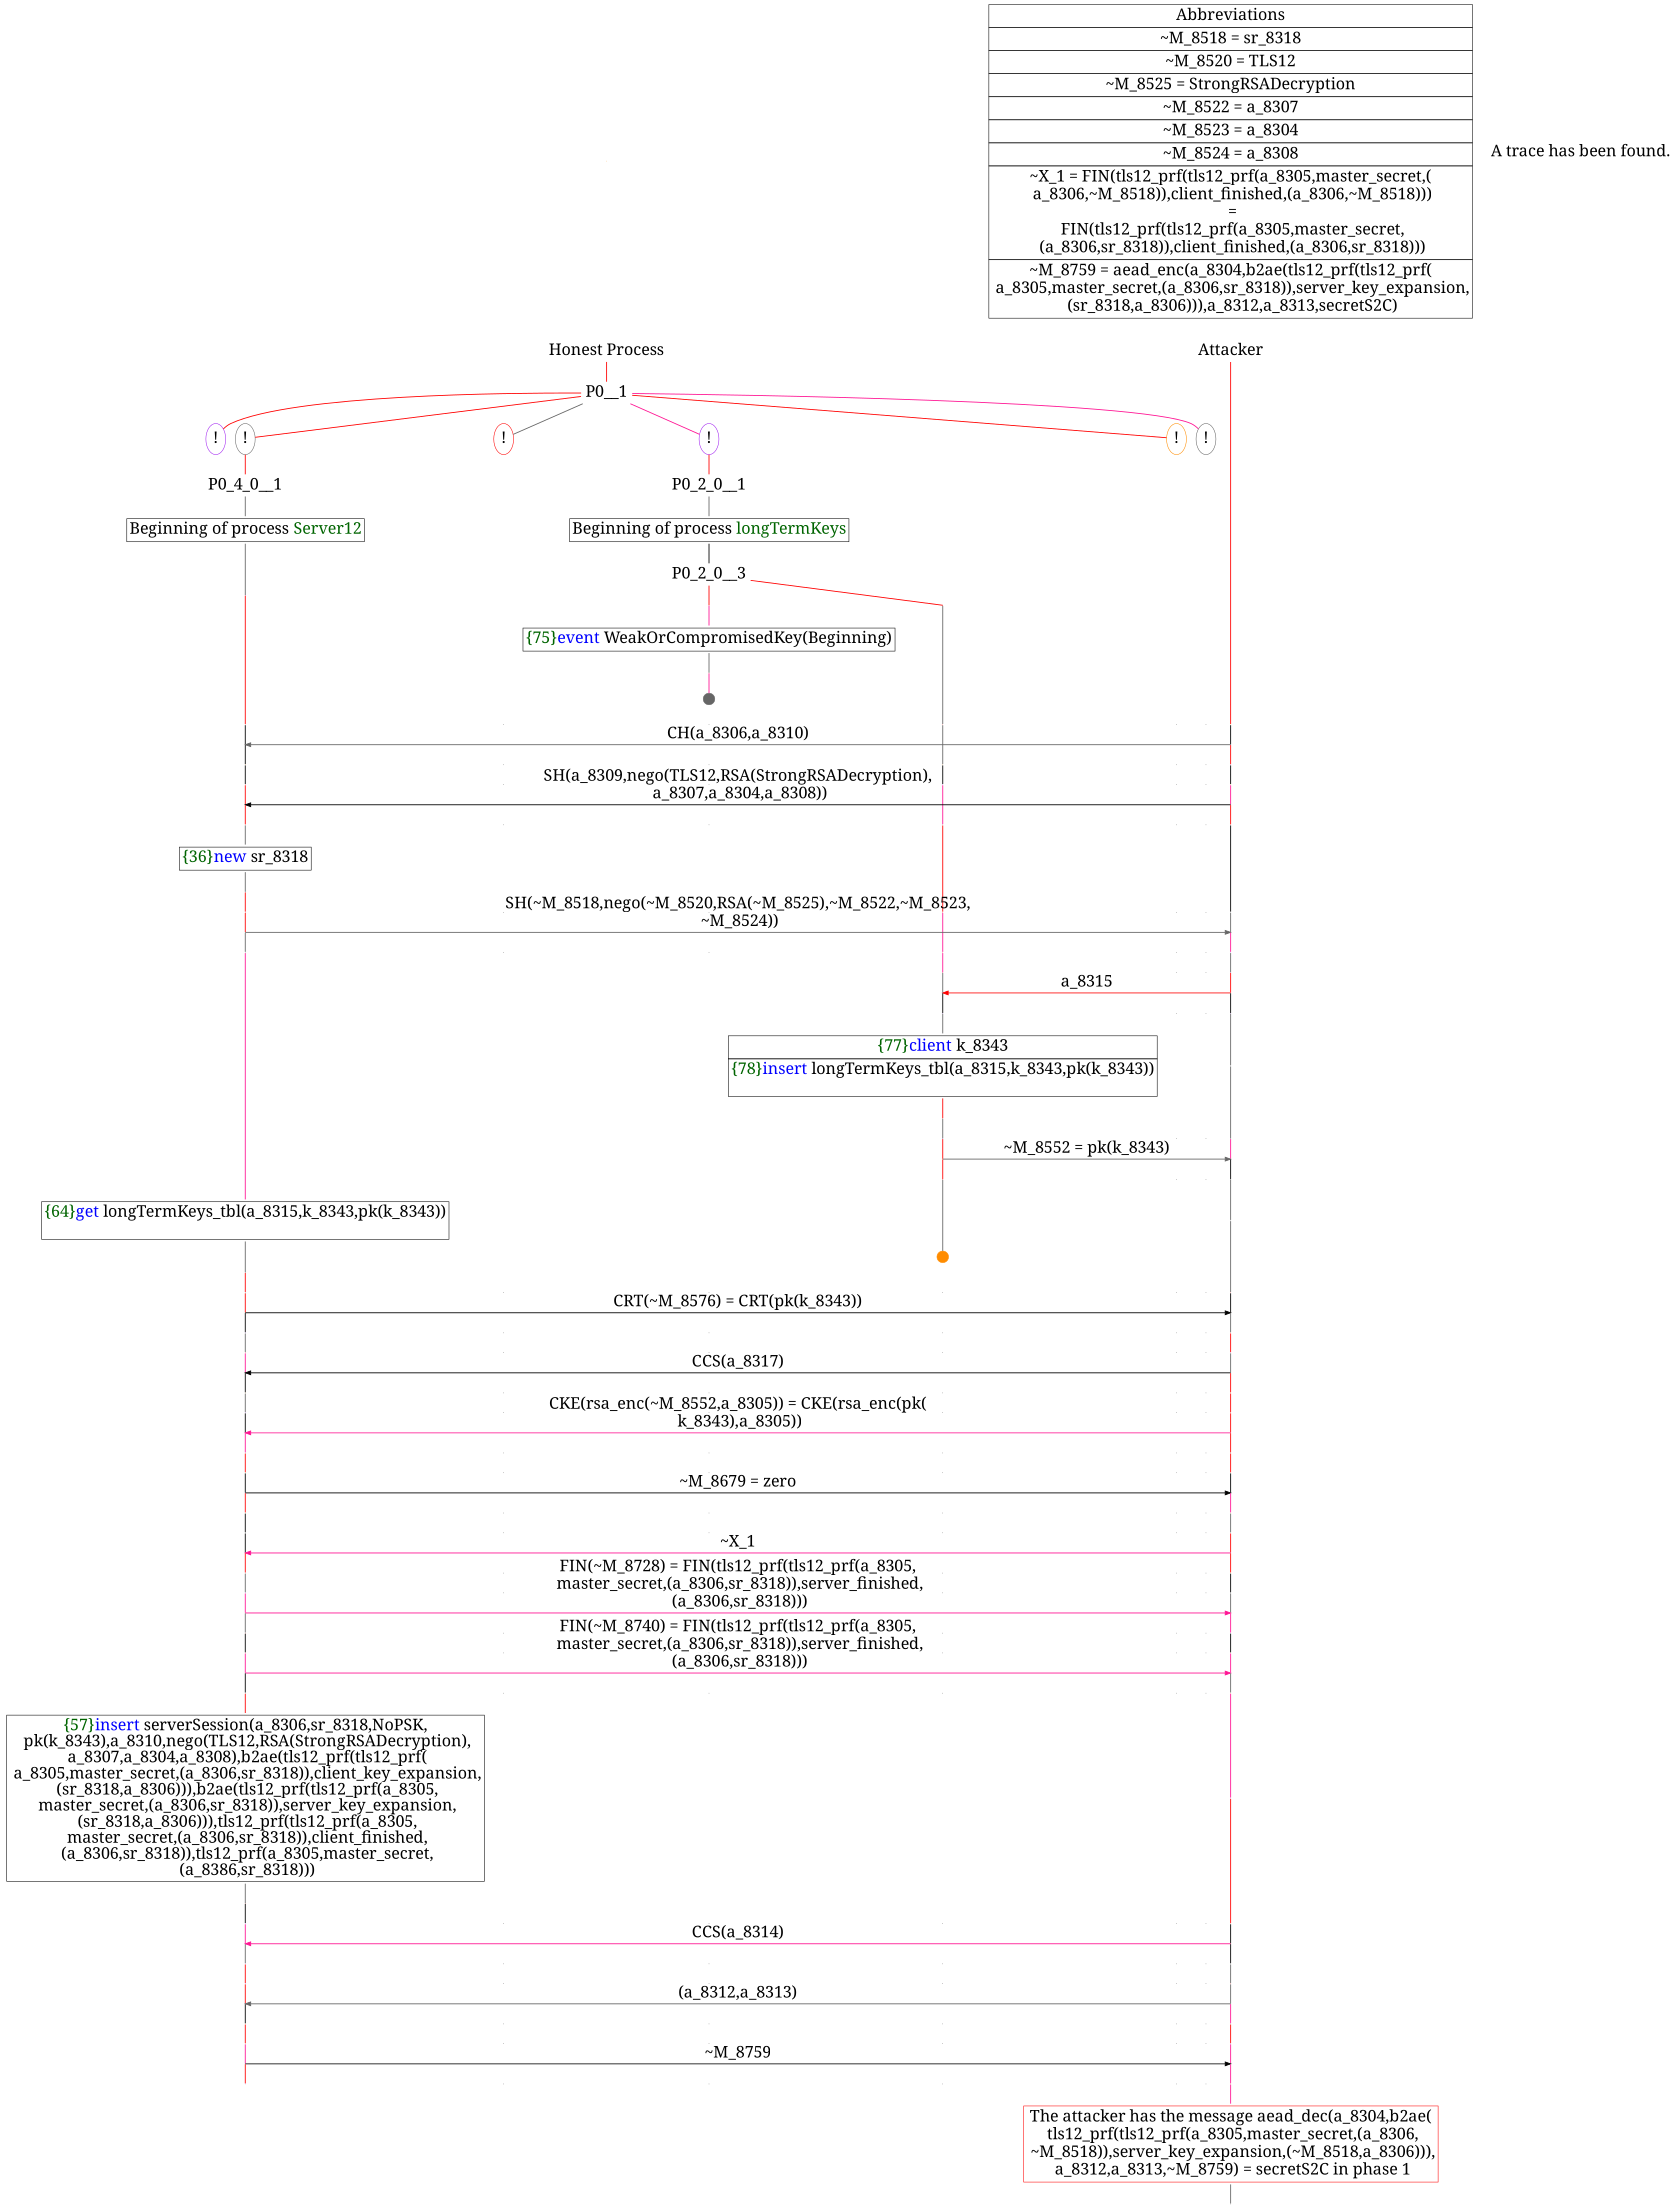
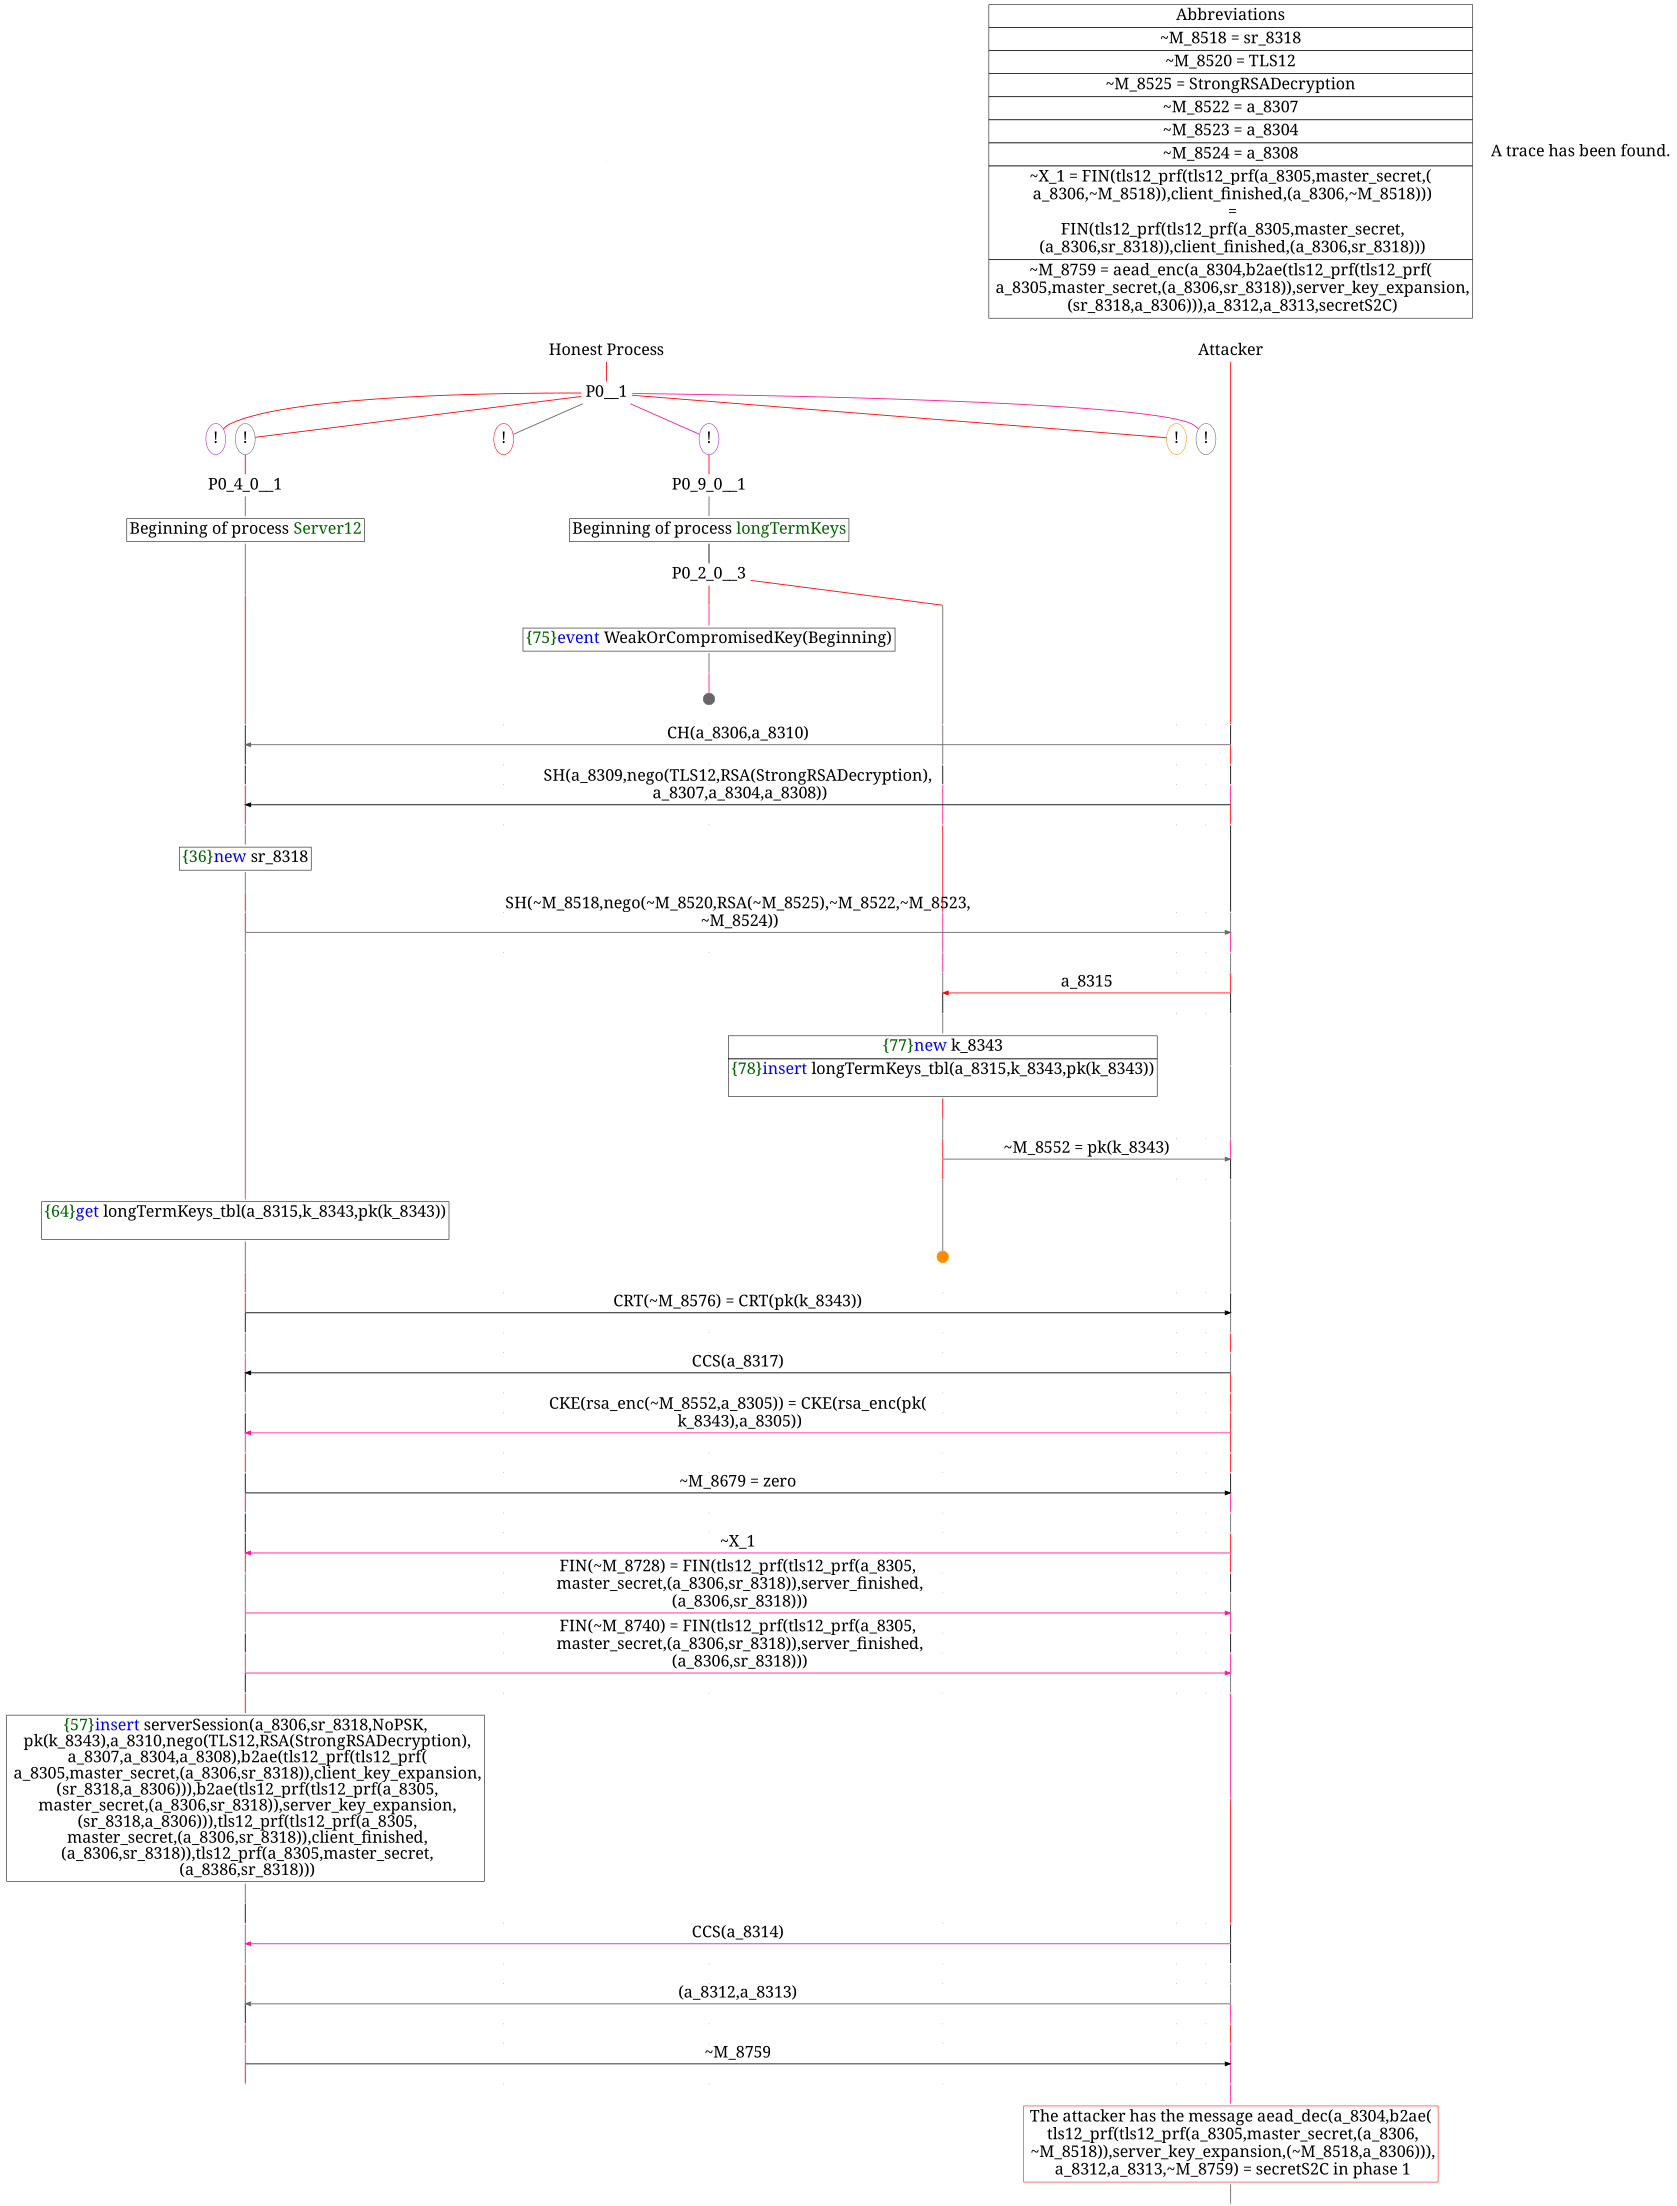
node "P0_2_0__1": label "P0_2_0__1" -> "P0_9_0__1"
node "{77}": text "client" -> "new"
